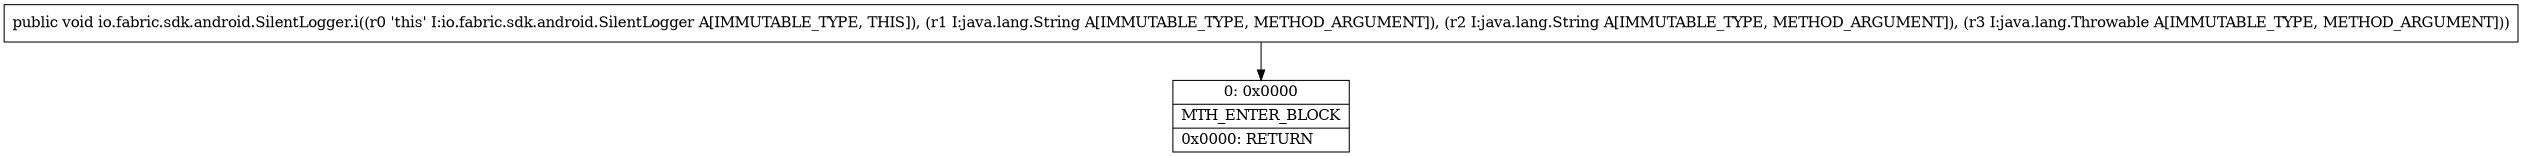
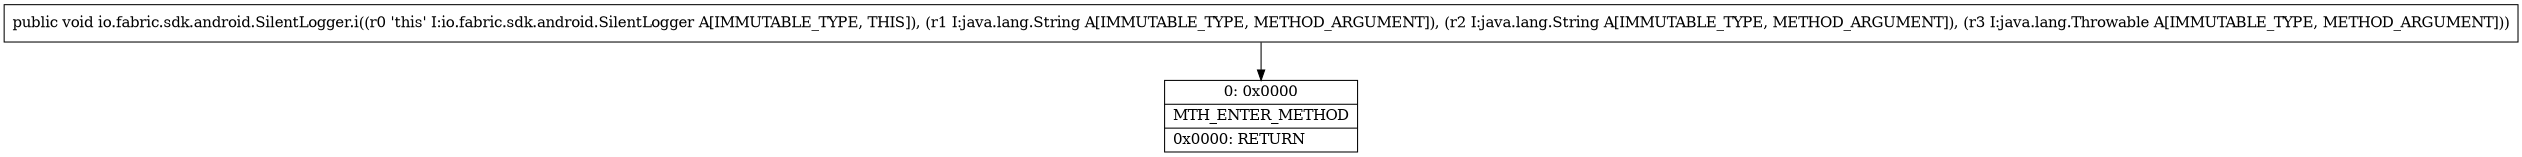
node "0: 0x0000": text "MTH_ENTER_BLOCK" -> "MTH_ENTER_METHOD"
